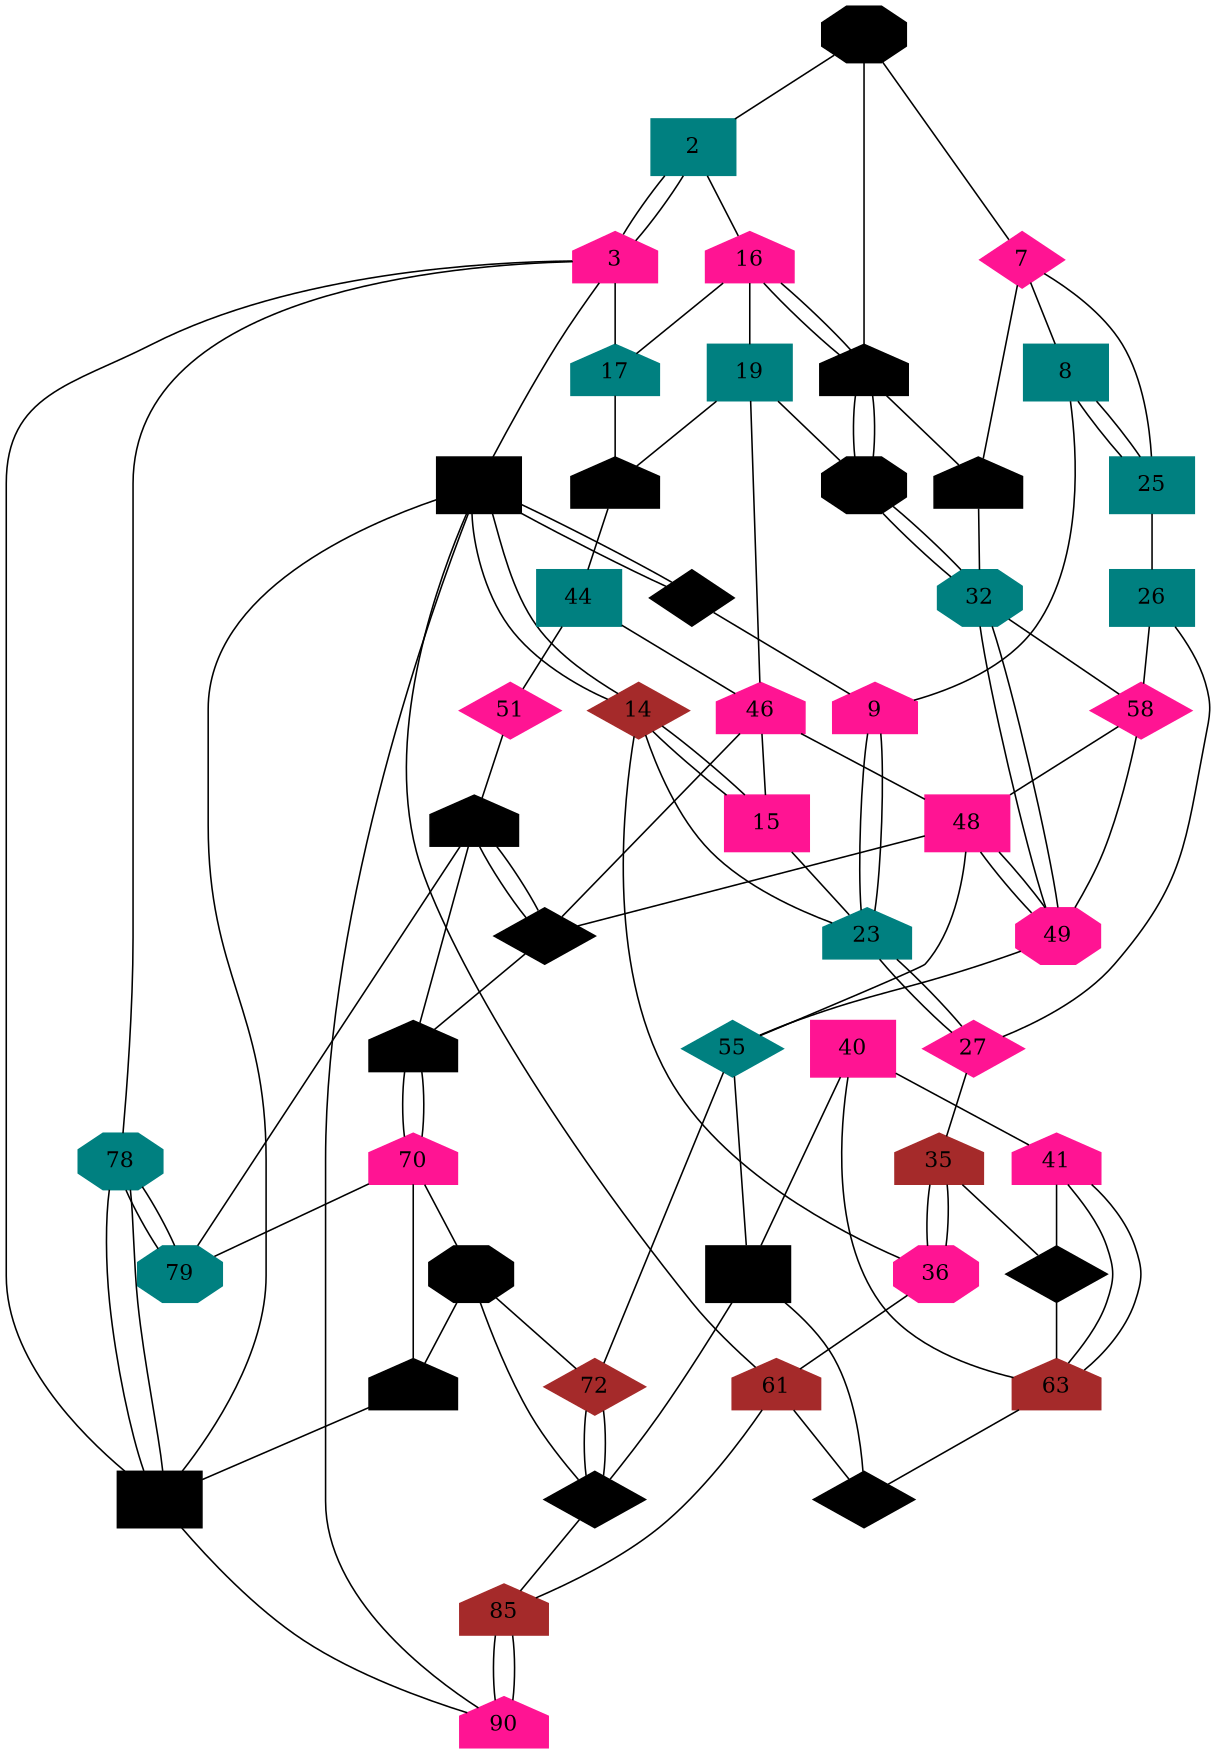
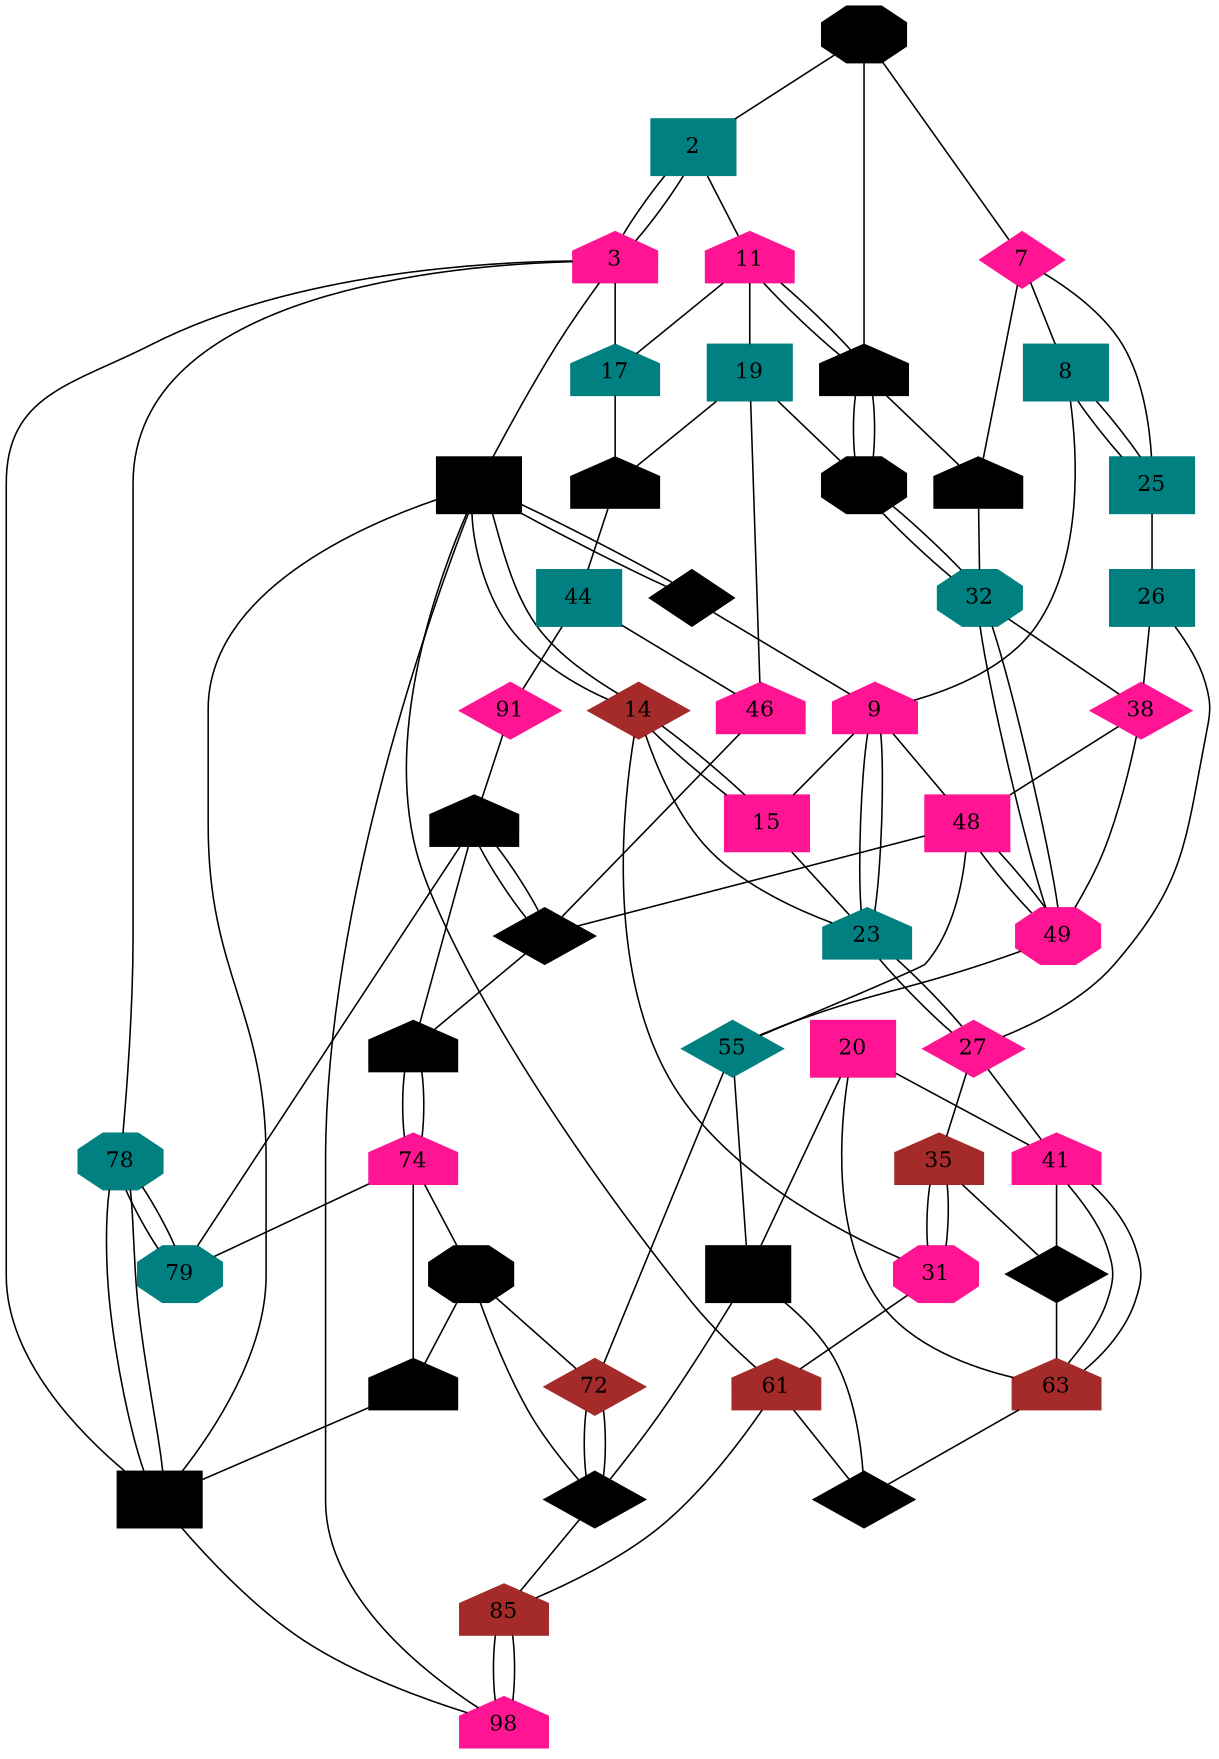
node "16": label "16" -> "11"
node "51": label "51" -> "91"
node "58": label "58" -> "38"
edge "46" -- "48": now "9" -- "48"
edge "46" -- "15": now "9" -- "15"
node "40": label "40" -> "20"
edge "27" -- "41": added
node "70": label "70" -> "74"
node "36": label "36" -> "31"
node "90": label "90" -> "98"
